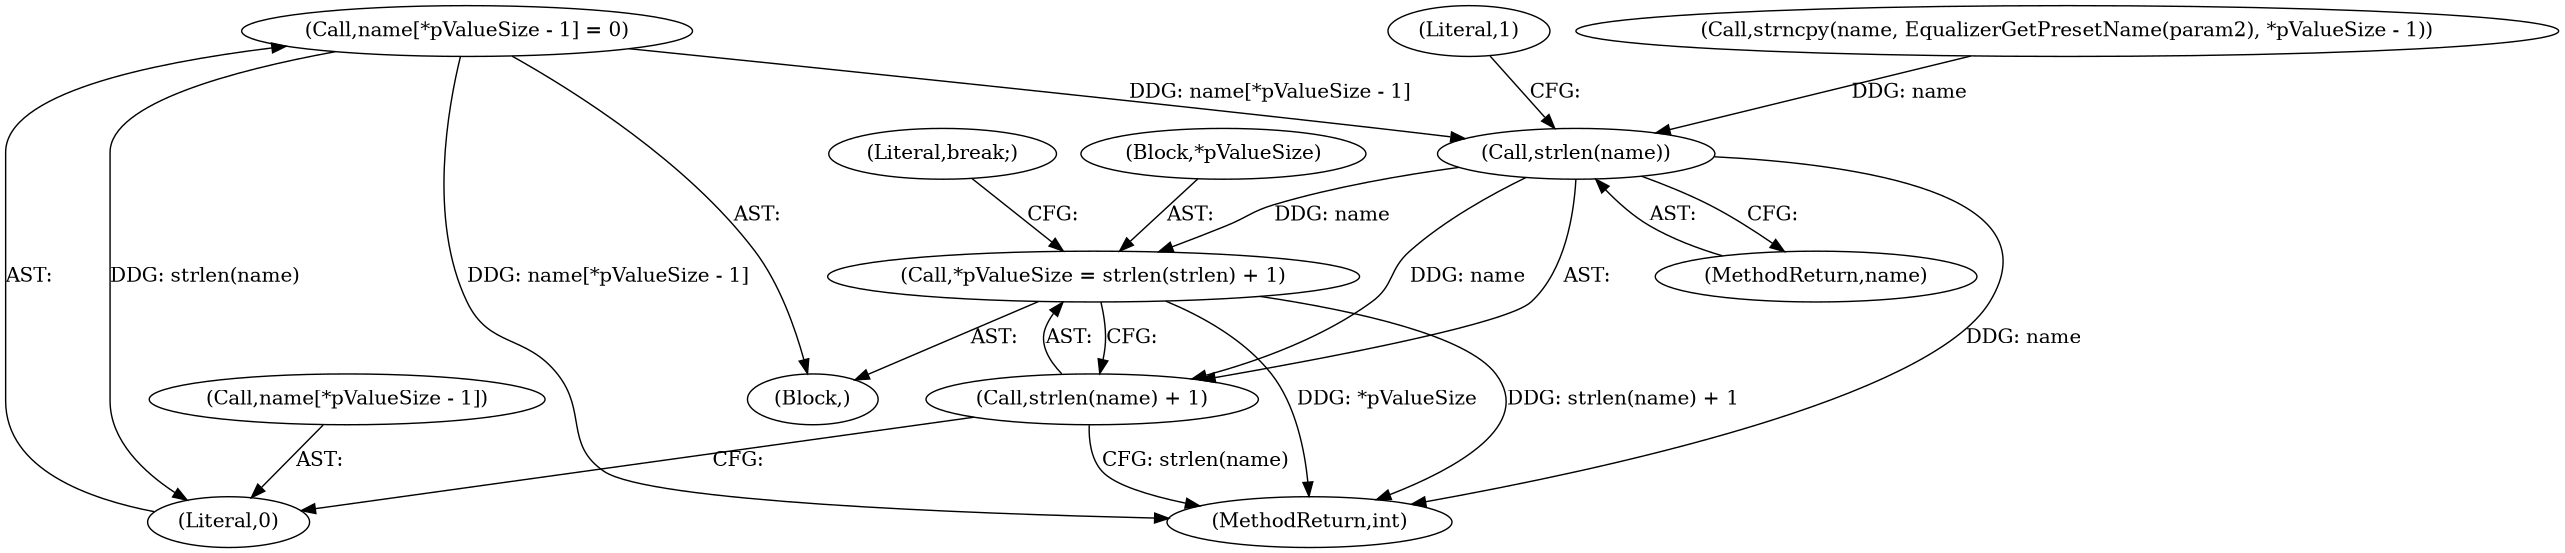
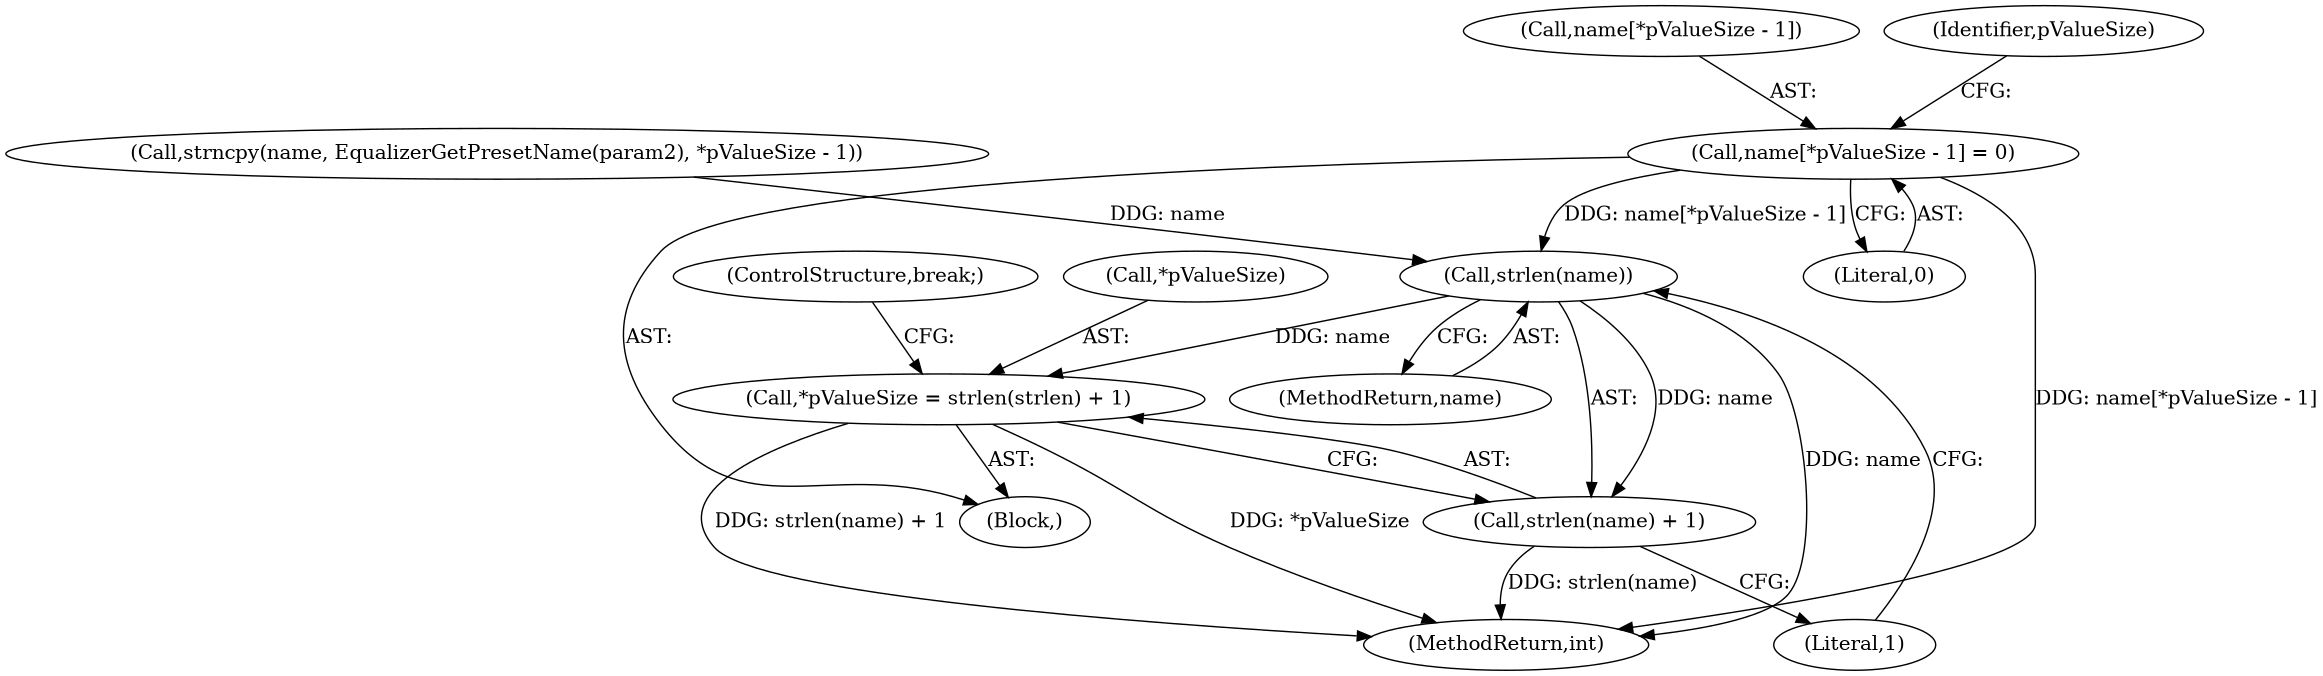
node "(Identifier,pValueSize)": added
node "(Literal,break;)": label "(Literal,break;)" -> "(ControlStructure,break;)"
node "(Block,*pValueSize)": label "(Block,*pValueSize)" -> "(Call,*pValueSize)"
edge "(Call,name[*pValueSize - 1] = 0)" -> "(Literal,0)": label "DDG: strlen(name)" -> "CFG: "
edge "(Call,name[*pValueSize - 1])" -> "(Literal,0)": now "(Call,name[*pValueSize - 1])" -> "(Call,name[*pValueSize - 1] = 0)"
edge "(Call,strlen(name) + 1)" -> "(MethodReturn,int)": label "CFG: strlen(name)" -> "DDG: strlen(name)"
edge "(Call,strlen(name) + 1)" -> "(Literal,0)": now "(Call,strlen(name) + 1)" -> "(Literal,1)"
